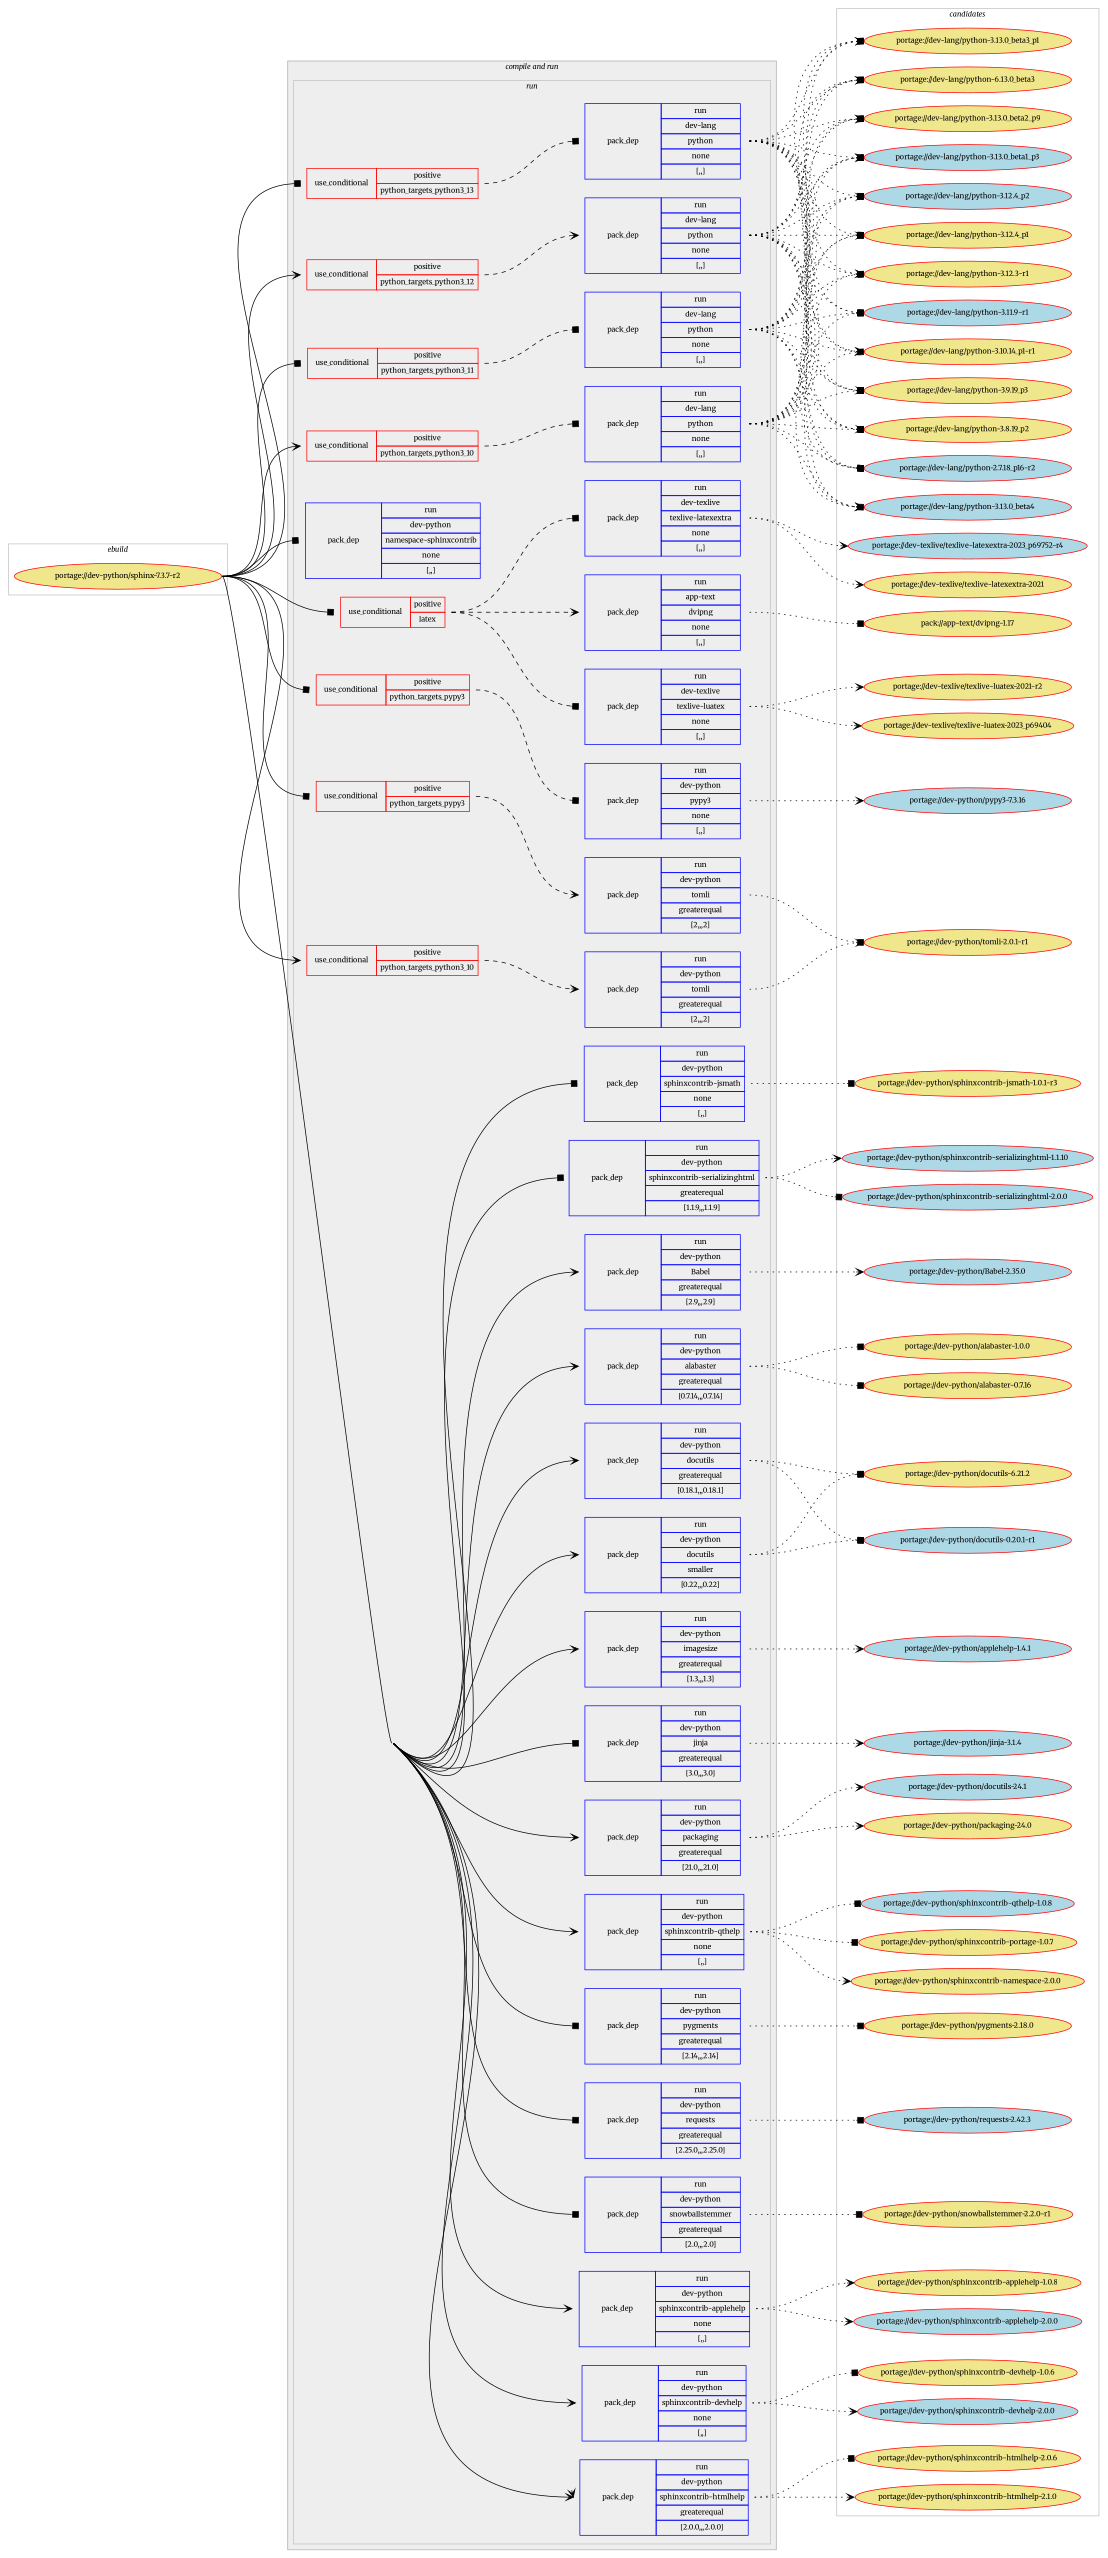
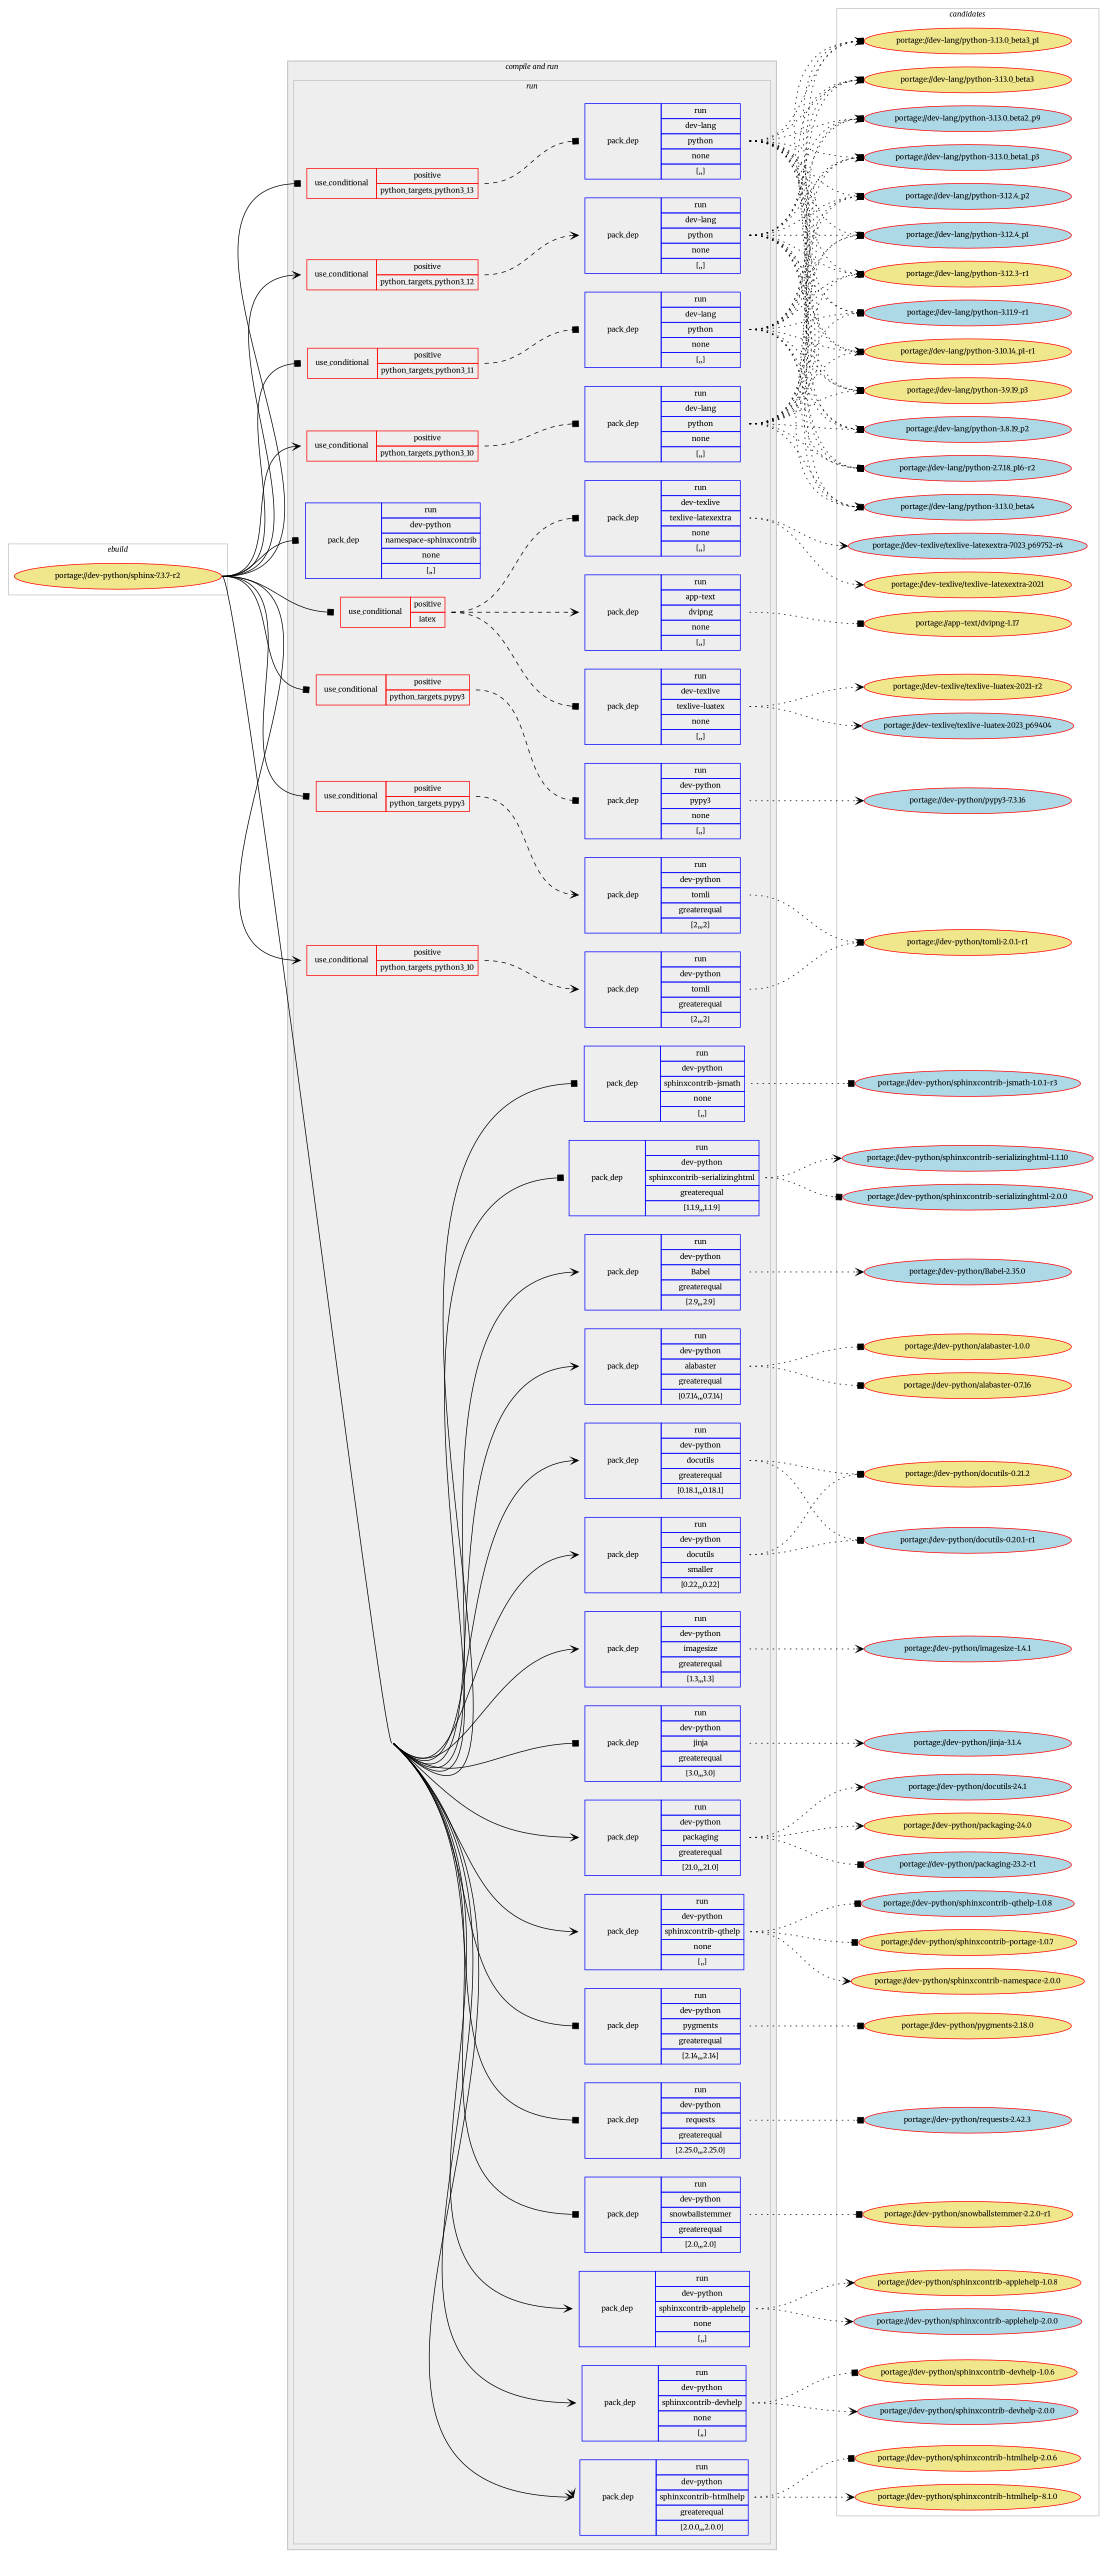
node "portage://dev-lang/python-6.13.0_beta3": label "portage://dev-lang/python-6.13.0_beta3" -> "portage://dev-lang/python-3.13.0_beta3"
node "portage://dev-lang/python-3.13.0_beta2_p9": fillcolor khaki -> lightblue
node "portage://dev-lang/python-3.12.4_p1": fillcolor khaki -> lightblue
node "portage://dev-lang/python-3.8.19_p2": fillcolor khaki -> lightblue
node "portage://dev-texlive/texlive-latexextra-2023_p69752-r4": label "portage://dev-texlive/texlive-latexextra-2023_p69752-r4" -> "portage://dev-texlive/texlive-latexextra-7023_p69752-r4"
node "pack://app-text/dvipng-1.17": label "pack://app-text/dvipng-1.17" -> "portage://app-text/dvipng-1.17"
node "portage://dev-texlive/texlive-luatex-2023_p69404": fillcolor khaki -> lightblue
node "portage://dev-python/sphinxcontrib-jsmath-1.0.1-r3": fillcolor khaki -> lightblue
node "portage://dev-python/docutils-6.21.2": label "portage://dev-python/docutils-6.21.2" -> "portage://dev-python/docutils-0.21.2"
node "portage://dev-python/applehelp-1.4.1": label "portage://dev-python/applehelp-1.4.1" -> "portage://dev-python/imagesize-1.4.1"
node "portage://dev-python/packaging-23.2-r1": added
node "portage://dev-python/sphinxcontrib-htmlhelp-2.1.0": label "portage://dev-python/sphinxcontrib-htmlhelp-2.1.0" -> "portage://dev-python/sphinxcontrib-htmlhelp-8.1.0"
